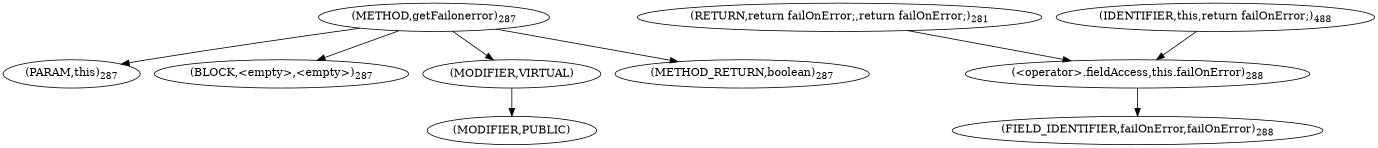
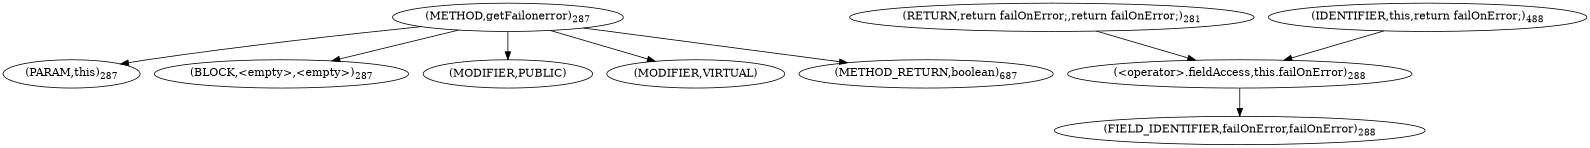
node "(METHOD_RETURN,boolean)": text "287" -> "687"
edge "(MODIFIER,VIRTUAL)" -> "(MODIFIER,PUBLIC)": now "(METHOD,getFailonerror)" -> "(MODIFIER,PUBLIC)"
